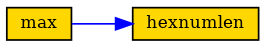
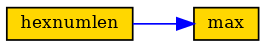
edge "max" -> "hexnumlen": reversed
